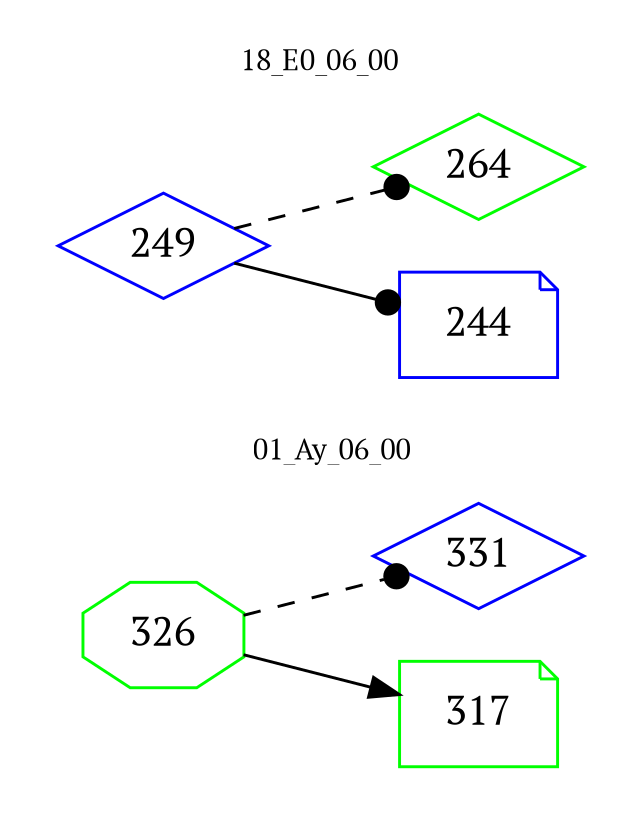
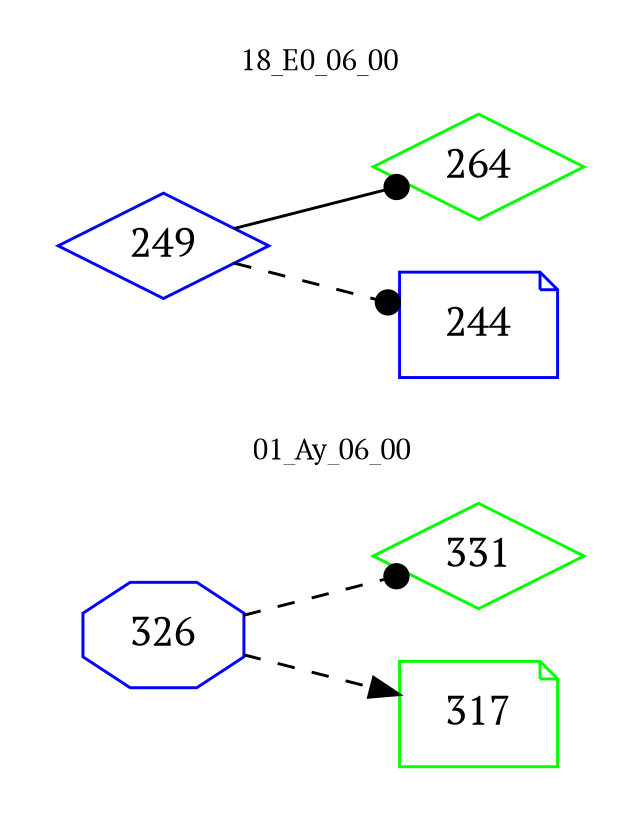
edge "249" -> "264": style dashed -> solid
edge "249" -> "244": style solid -> dashed
node "331": color blue -> green
node "326": color green -> blue
edge "326" -> "317": style solid -> dashed
